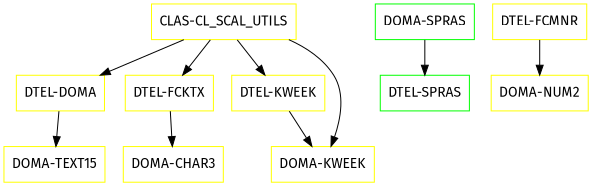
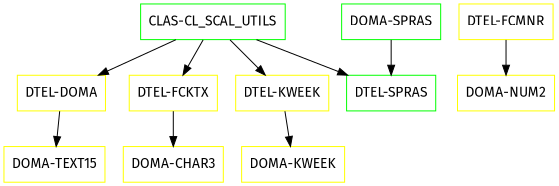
node "CLAS-CL_SCAL_UTILS": color yellow -> green
edge "CLAS-CL_SCAL_UTILS" -> "DOMA-KWEEK": now "CLAS-CL_SCAL_UTILS" -> "DTEL-SPRAS"
